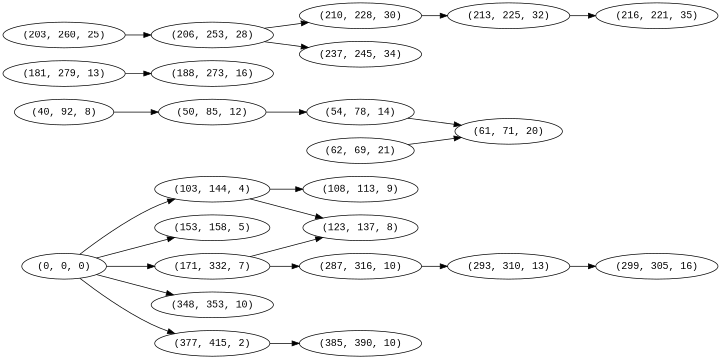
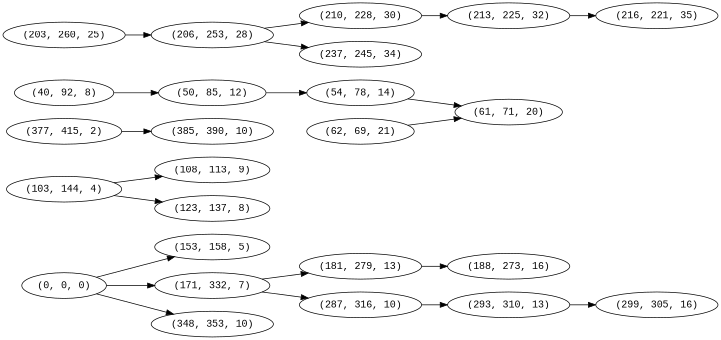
edge "(0, 0, 0)" -> "(103, 144, 4)": removed
edge "(171, 332, 7)" -> "(123, 137, 8)": now "(171, 332, 7)" -> "(181, 279, 13)"
edge "(0, 0, 0)" -> "(377, 415, 2)": removed
